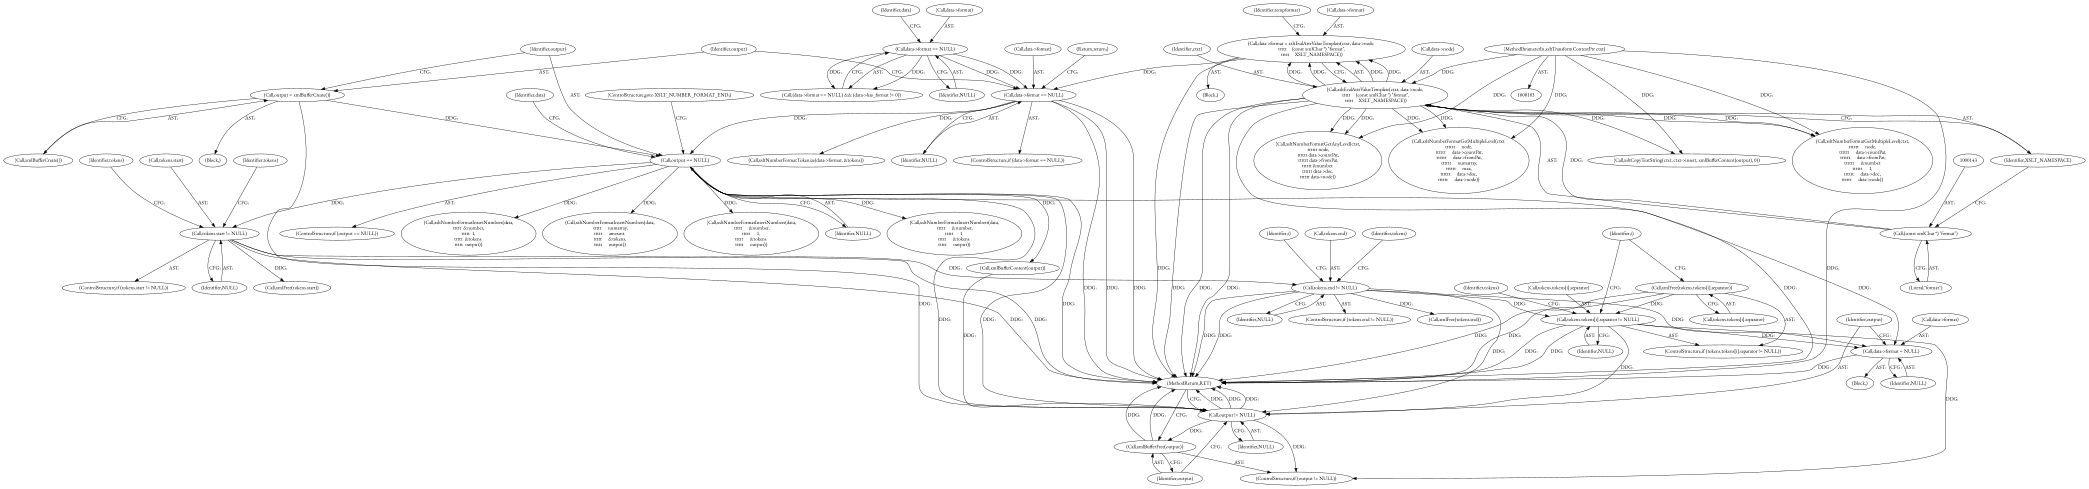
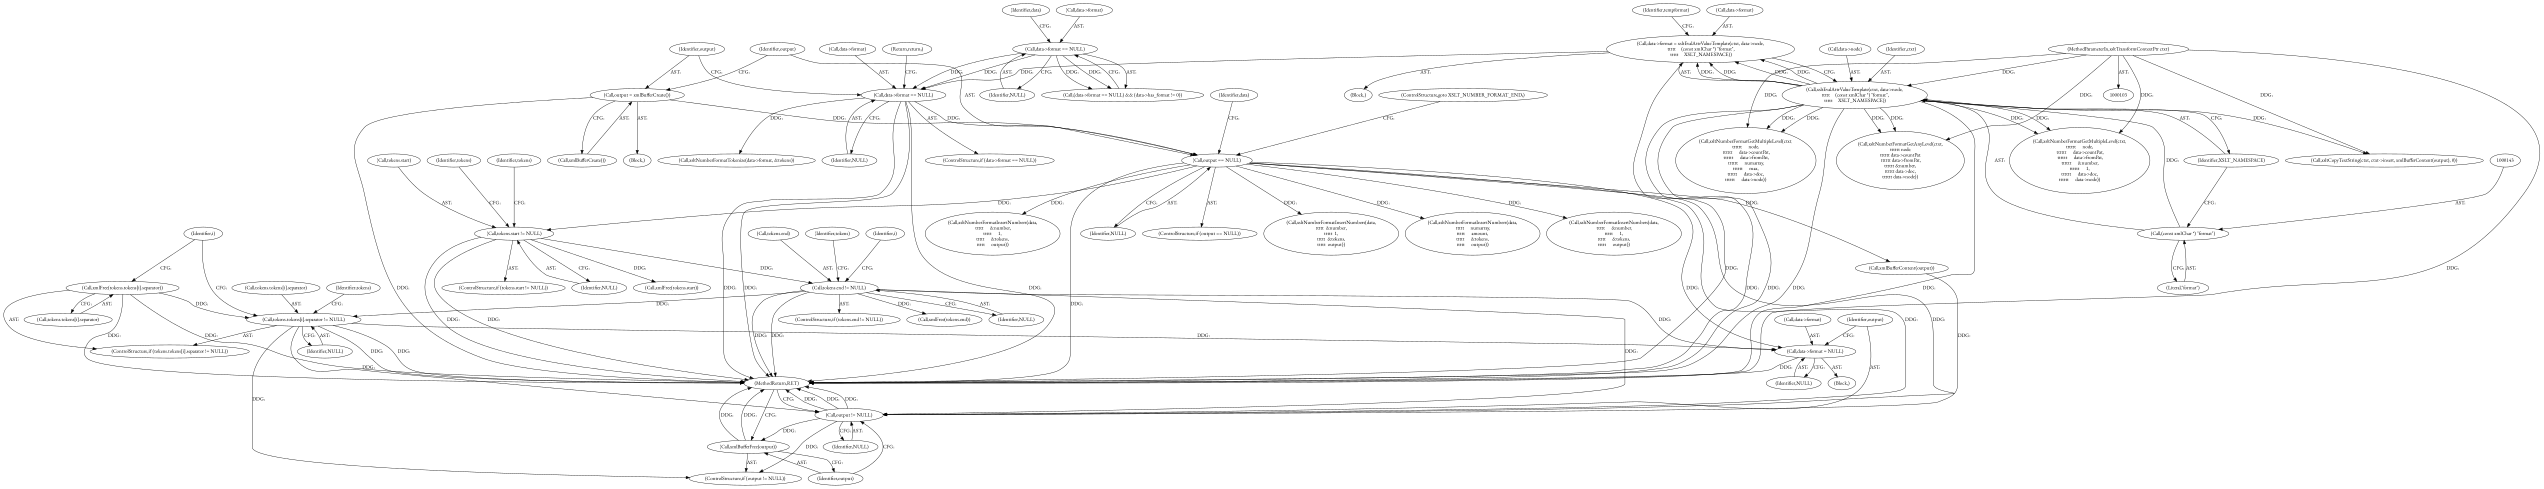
edge "(Call,output = xmlBufferCreate())" -> "(Call,output != NULL)": now "(Call,output = xmlBufferCreate())" -> "(MethodReturn,RET)"
